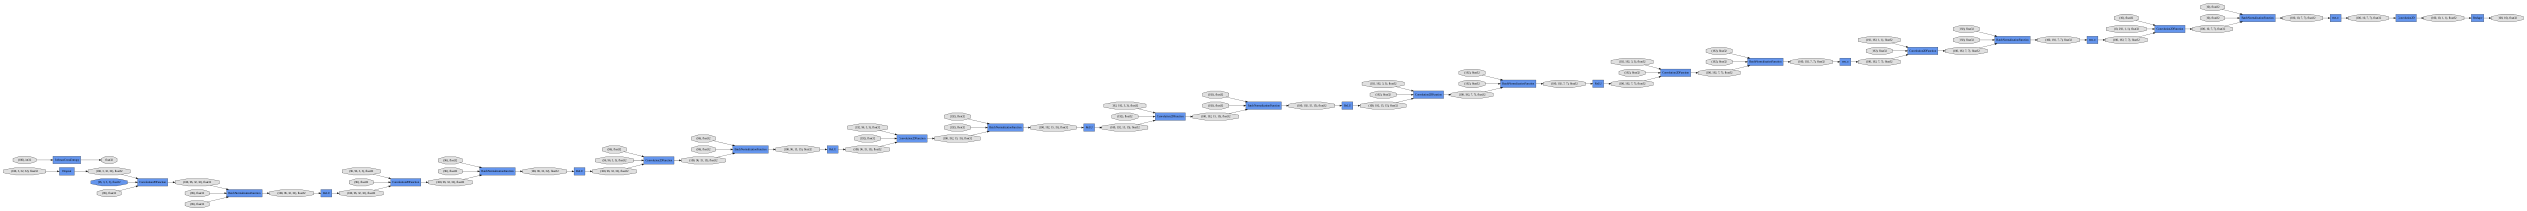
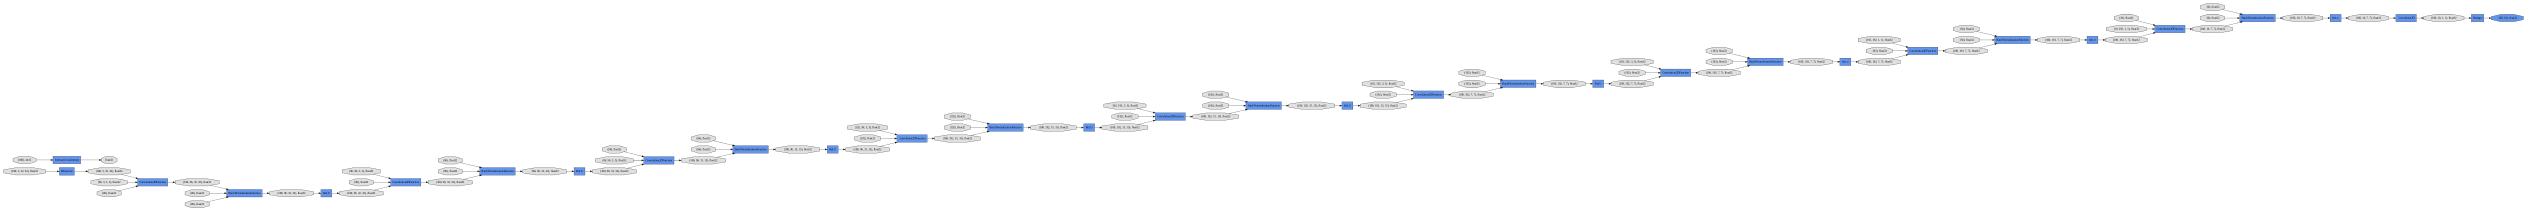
node "(100, 10), float32": fillcolor #e0e0e0 -> #6495ed
node "Dropout": label "Dropout" -> "DFunction"
node "(96, 3, 3, 3), float32": fillcolor #6495ed -> #e0e0e0
